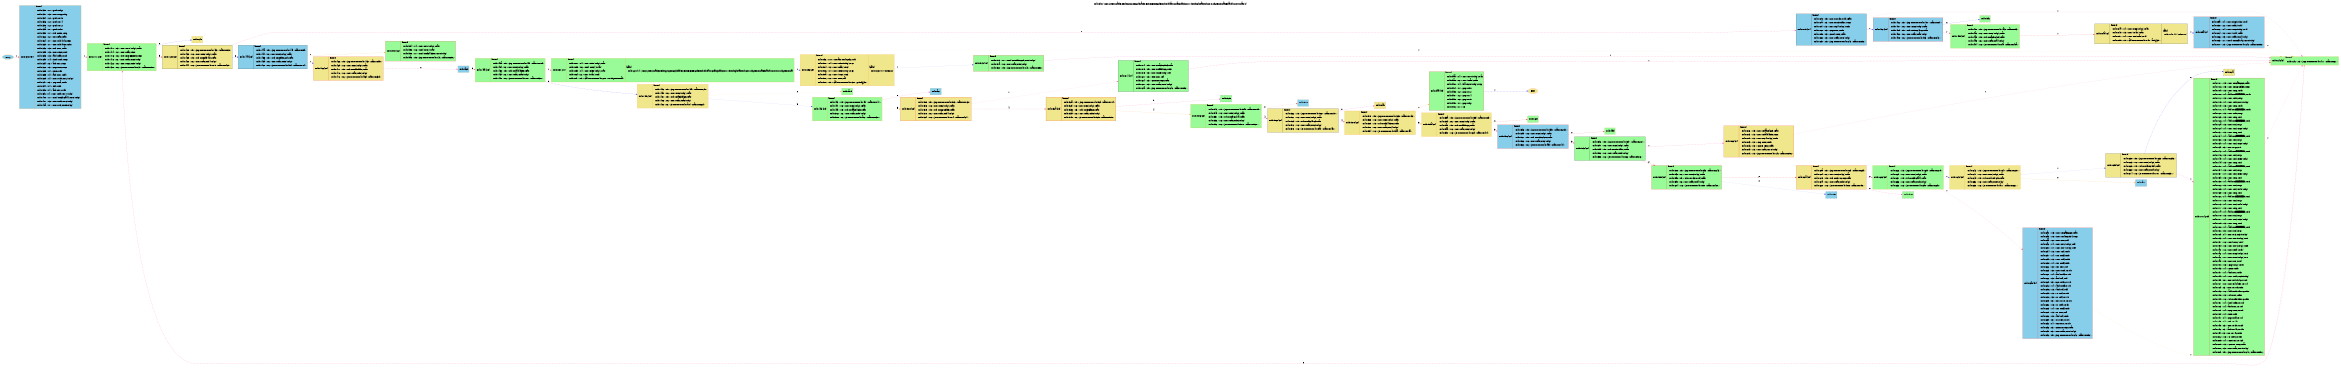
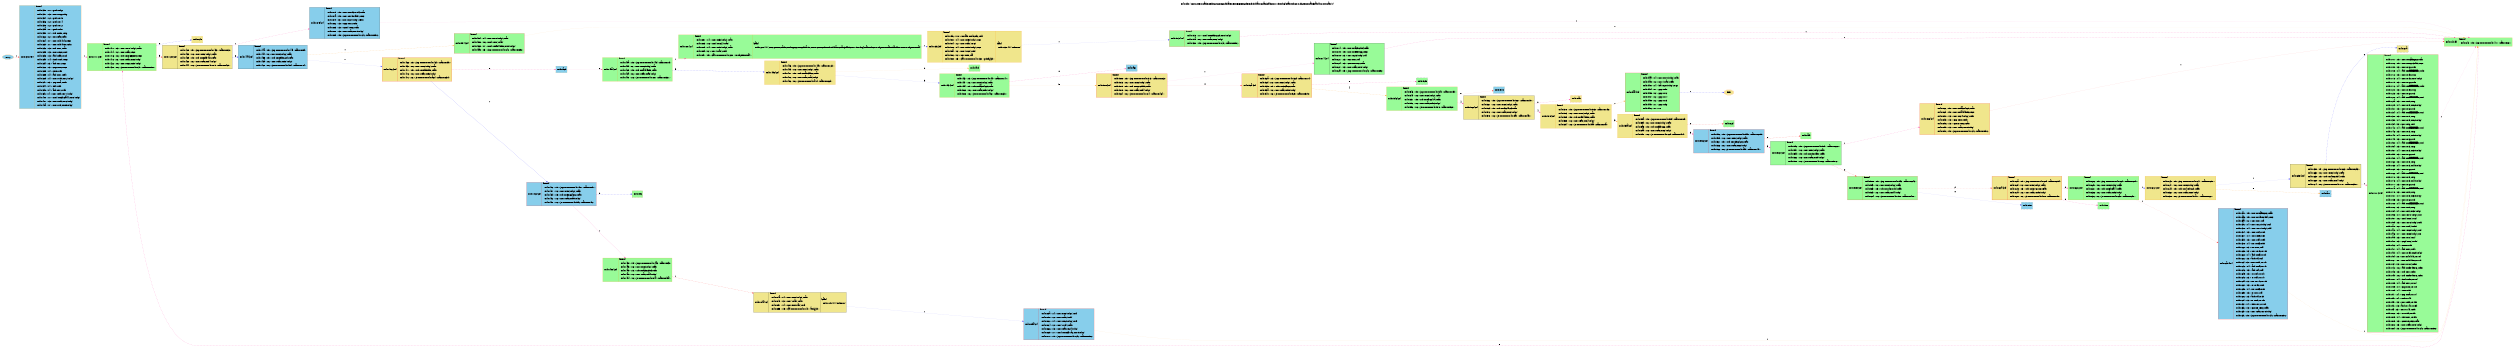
edge "0x401875 [27]" -> "0x401482 [28]": now "0x401466 [28]" -> "0x401482 [28]"
